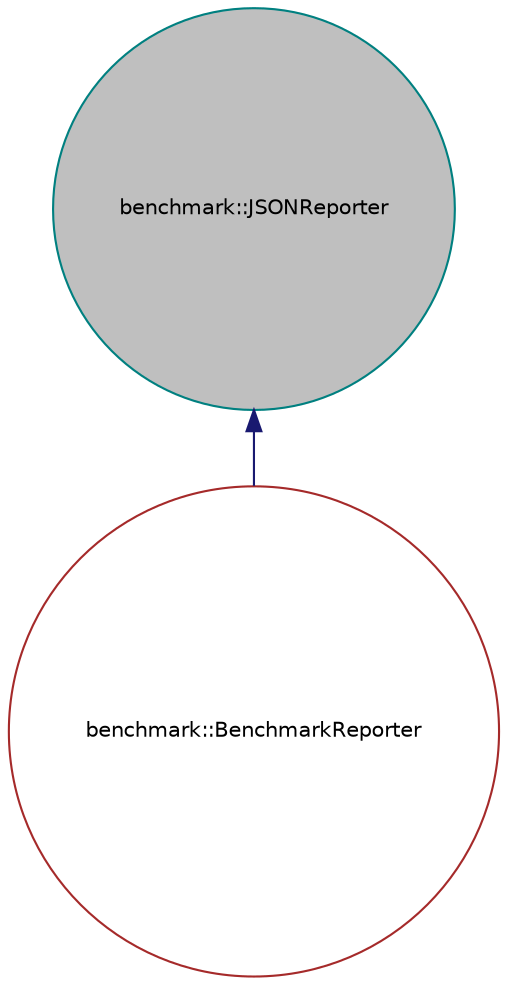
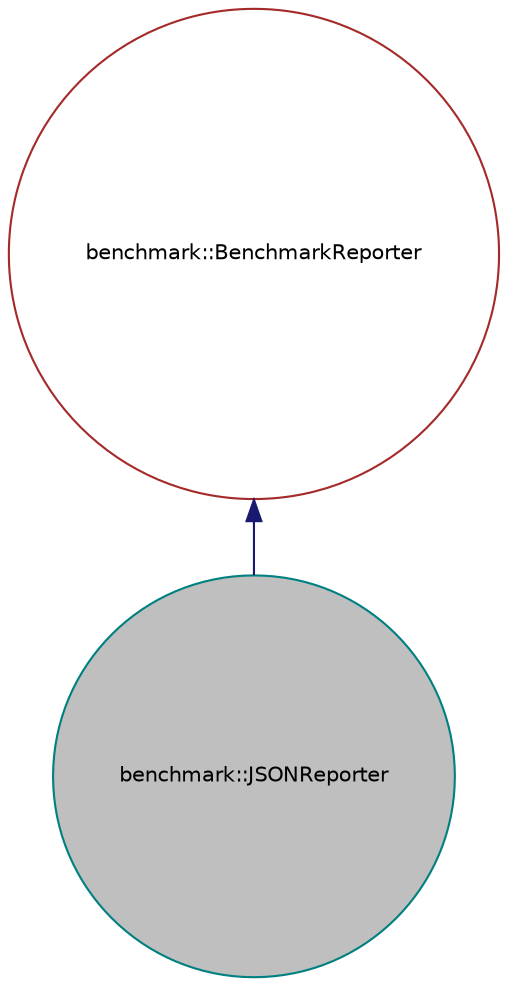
edge "benchmark::BenchmarkReporter" -> "benchmark::JSONReporter": reversed
